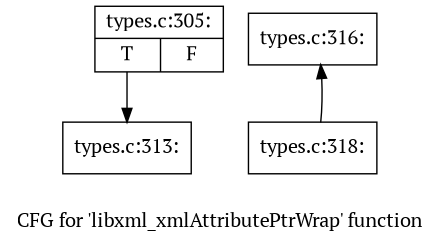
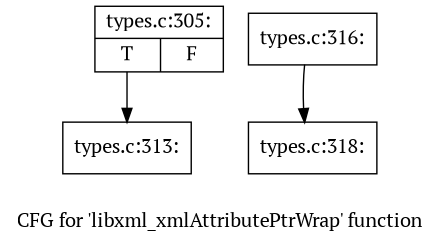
edge "types.c:318:" -> "types.c:316:": reversed
